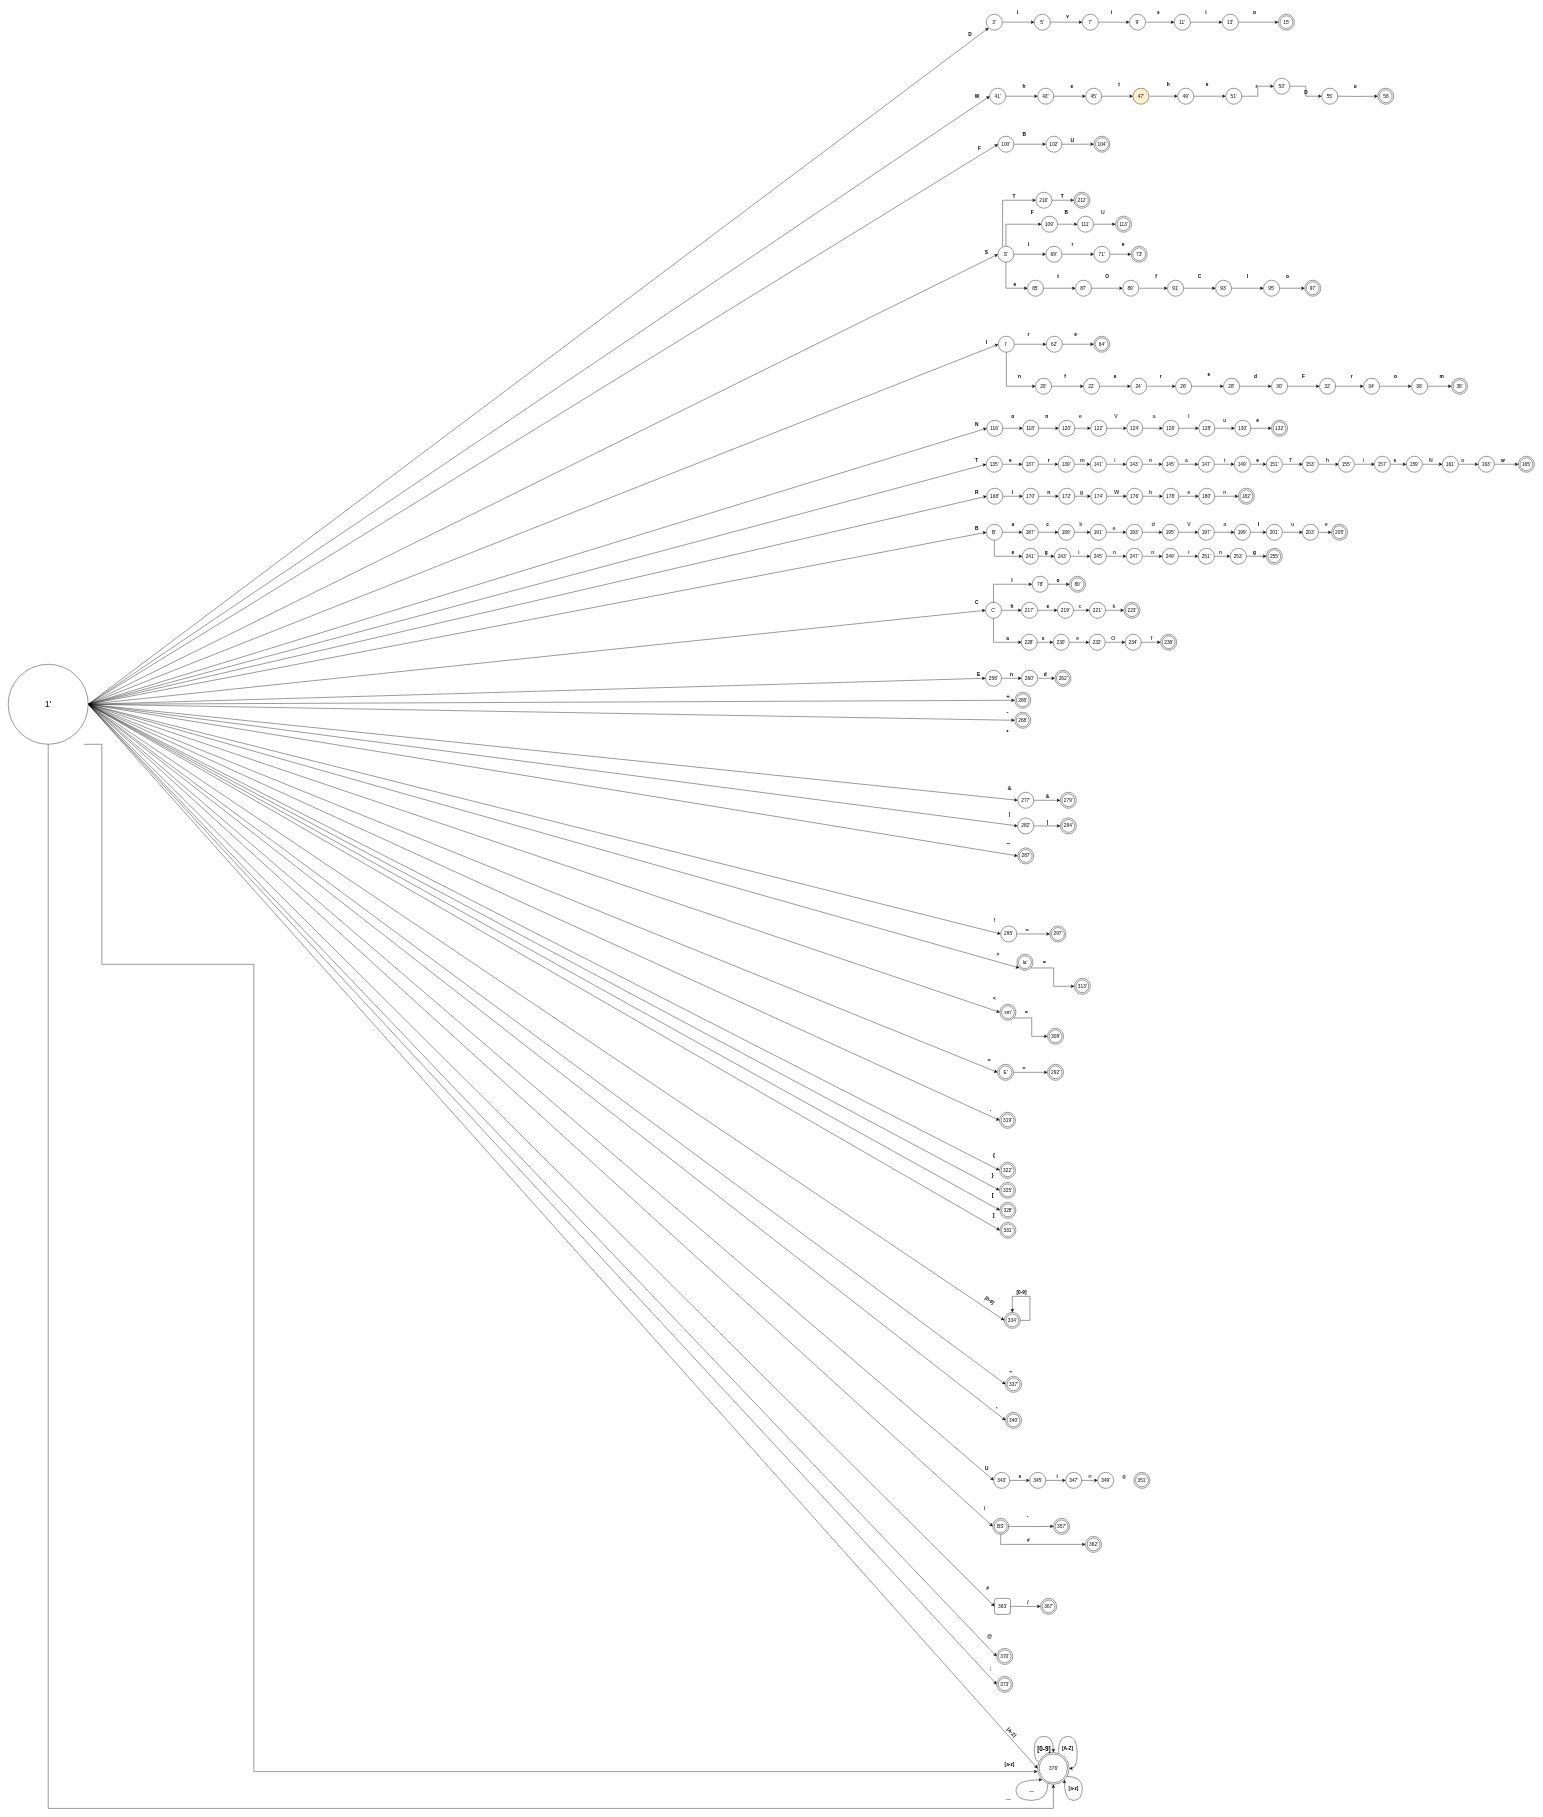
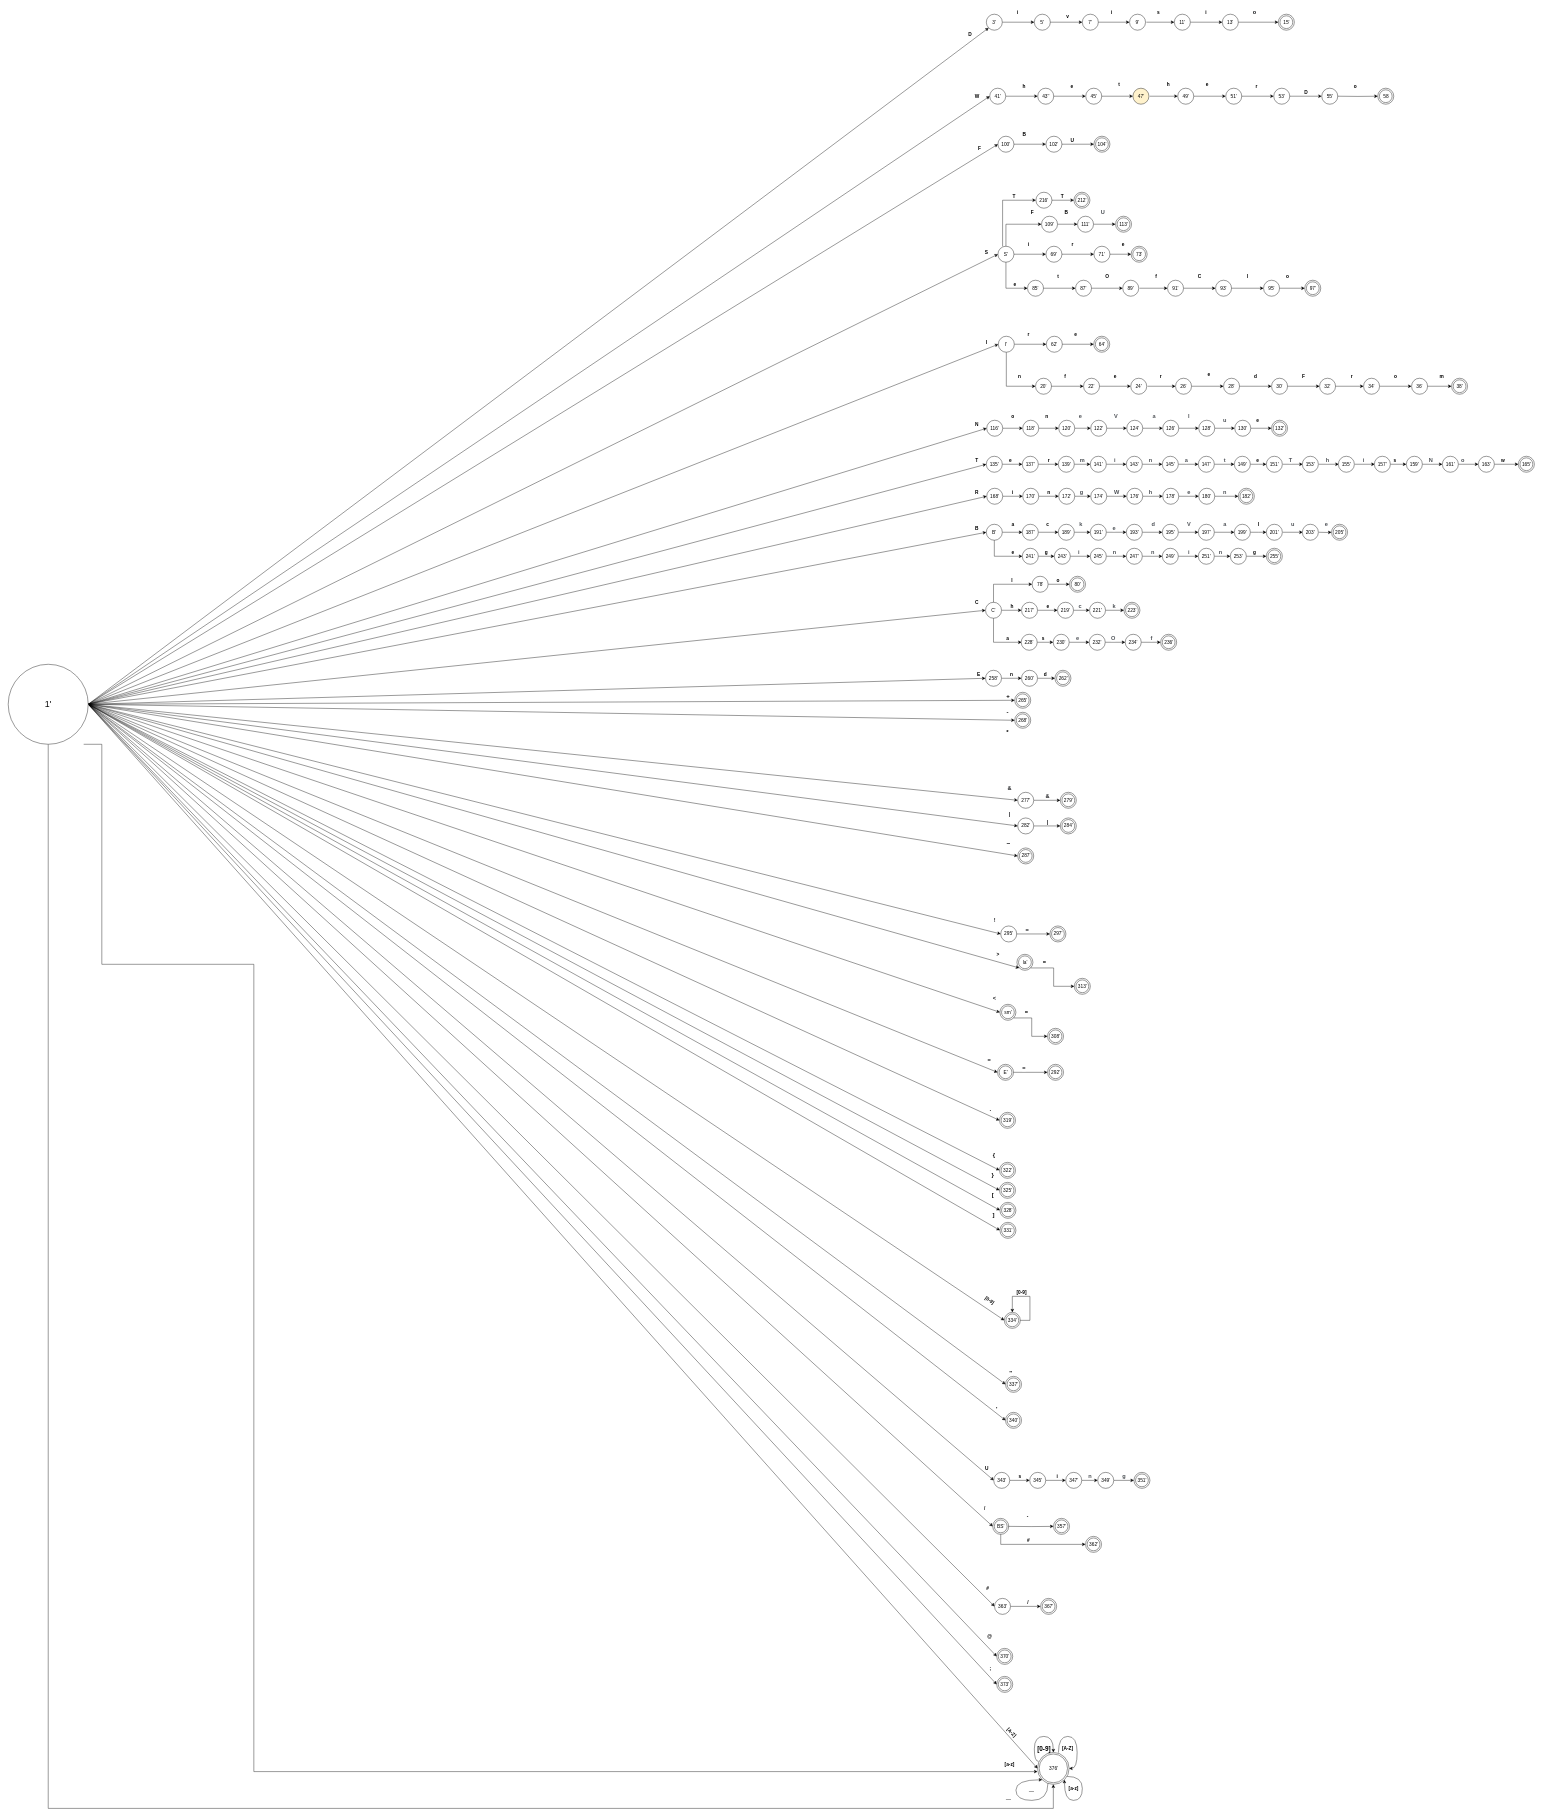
node "53'": moved (1282, 86) -> (1282, 96)
edge "349'" -> "351'": added
node "363'": shape rounded rectangle -> ellipse
